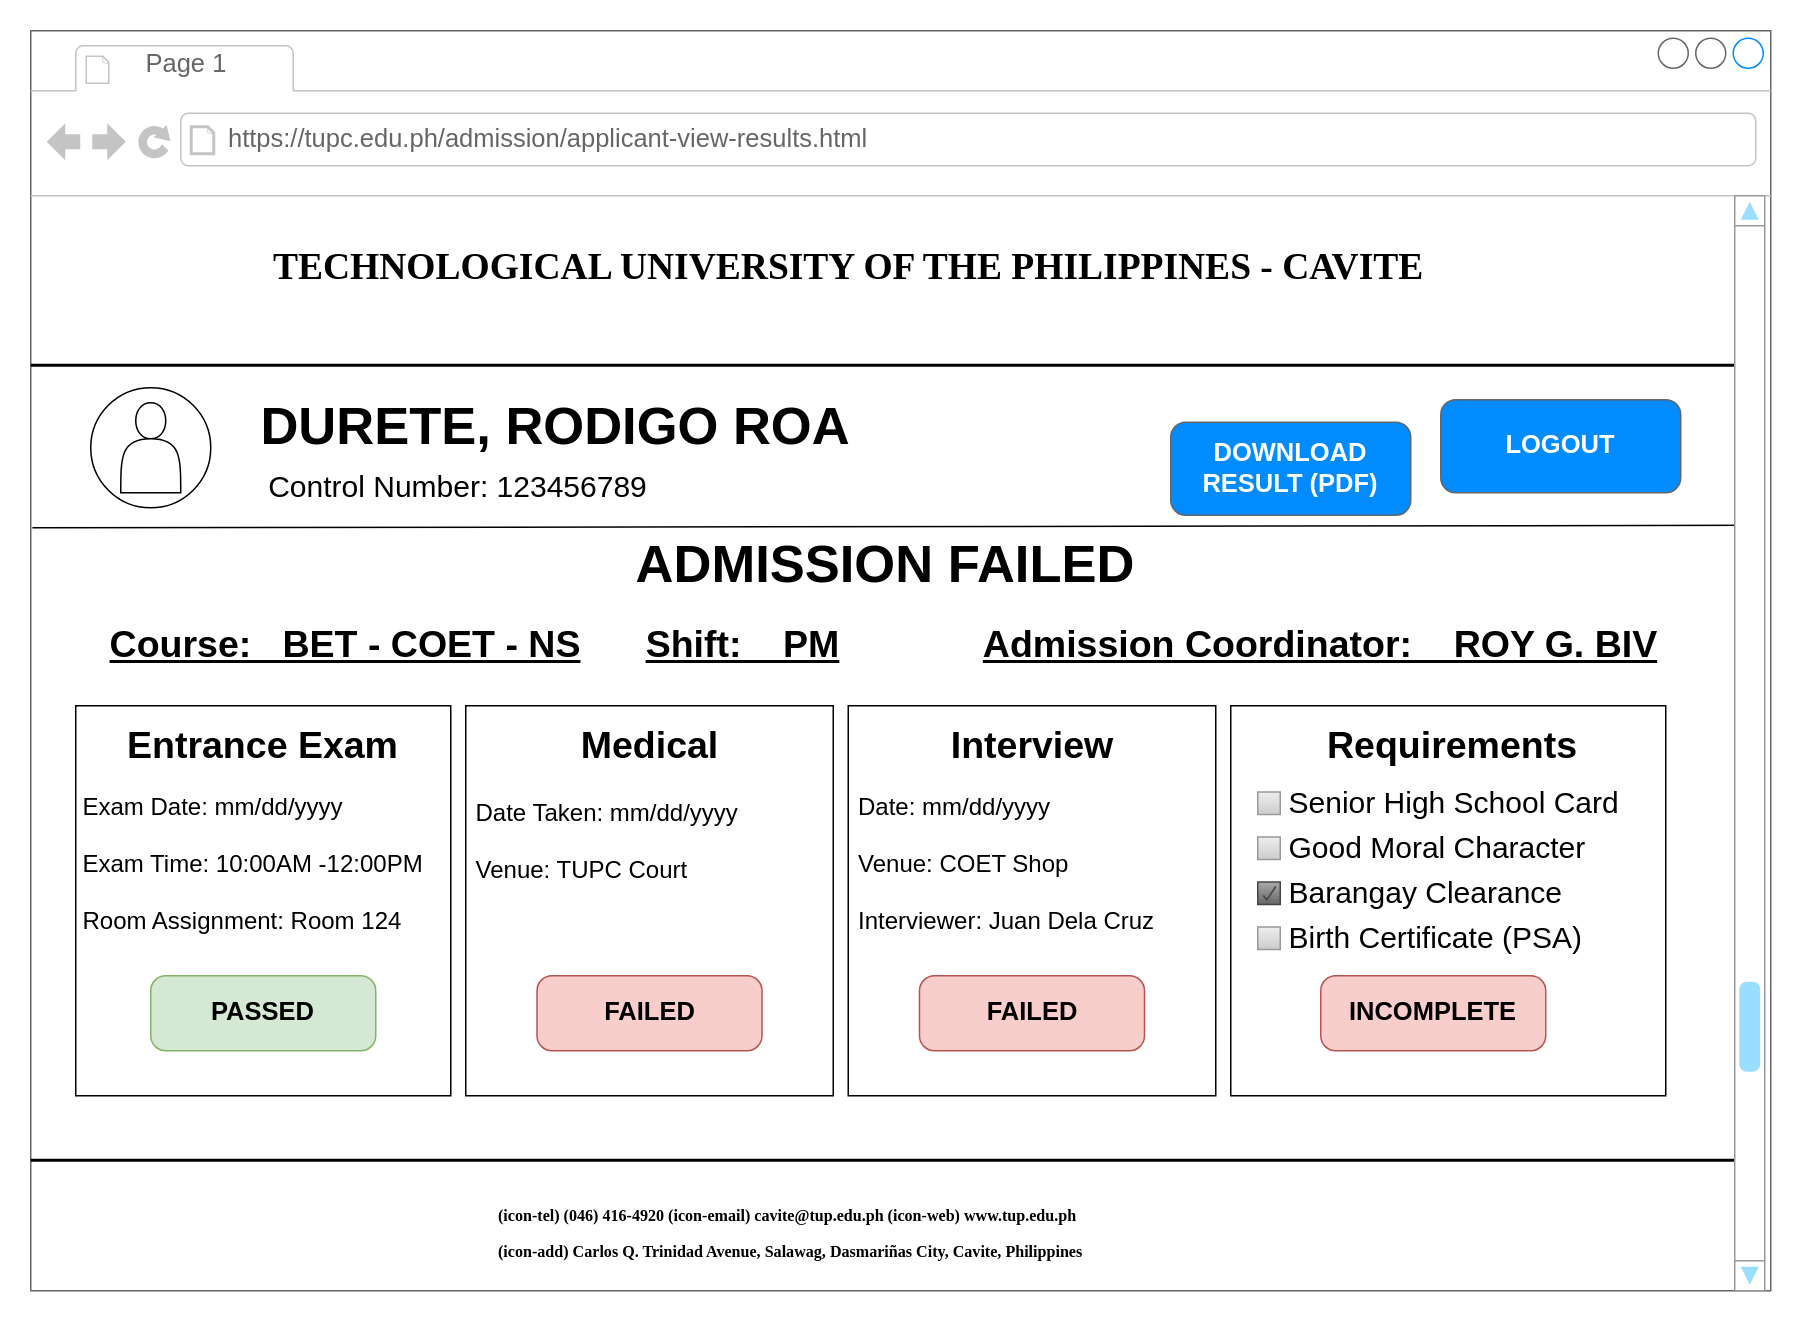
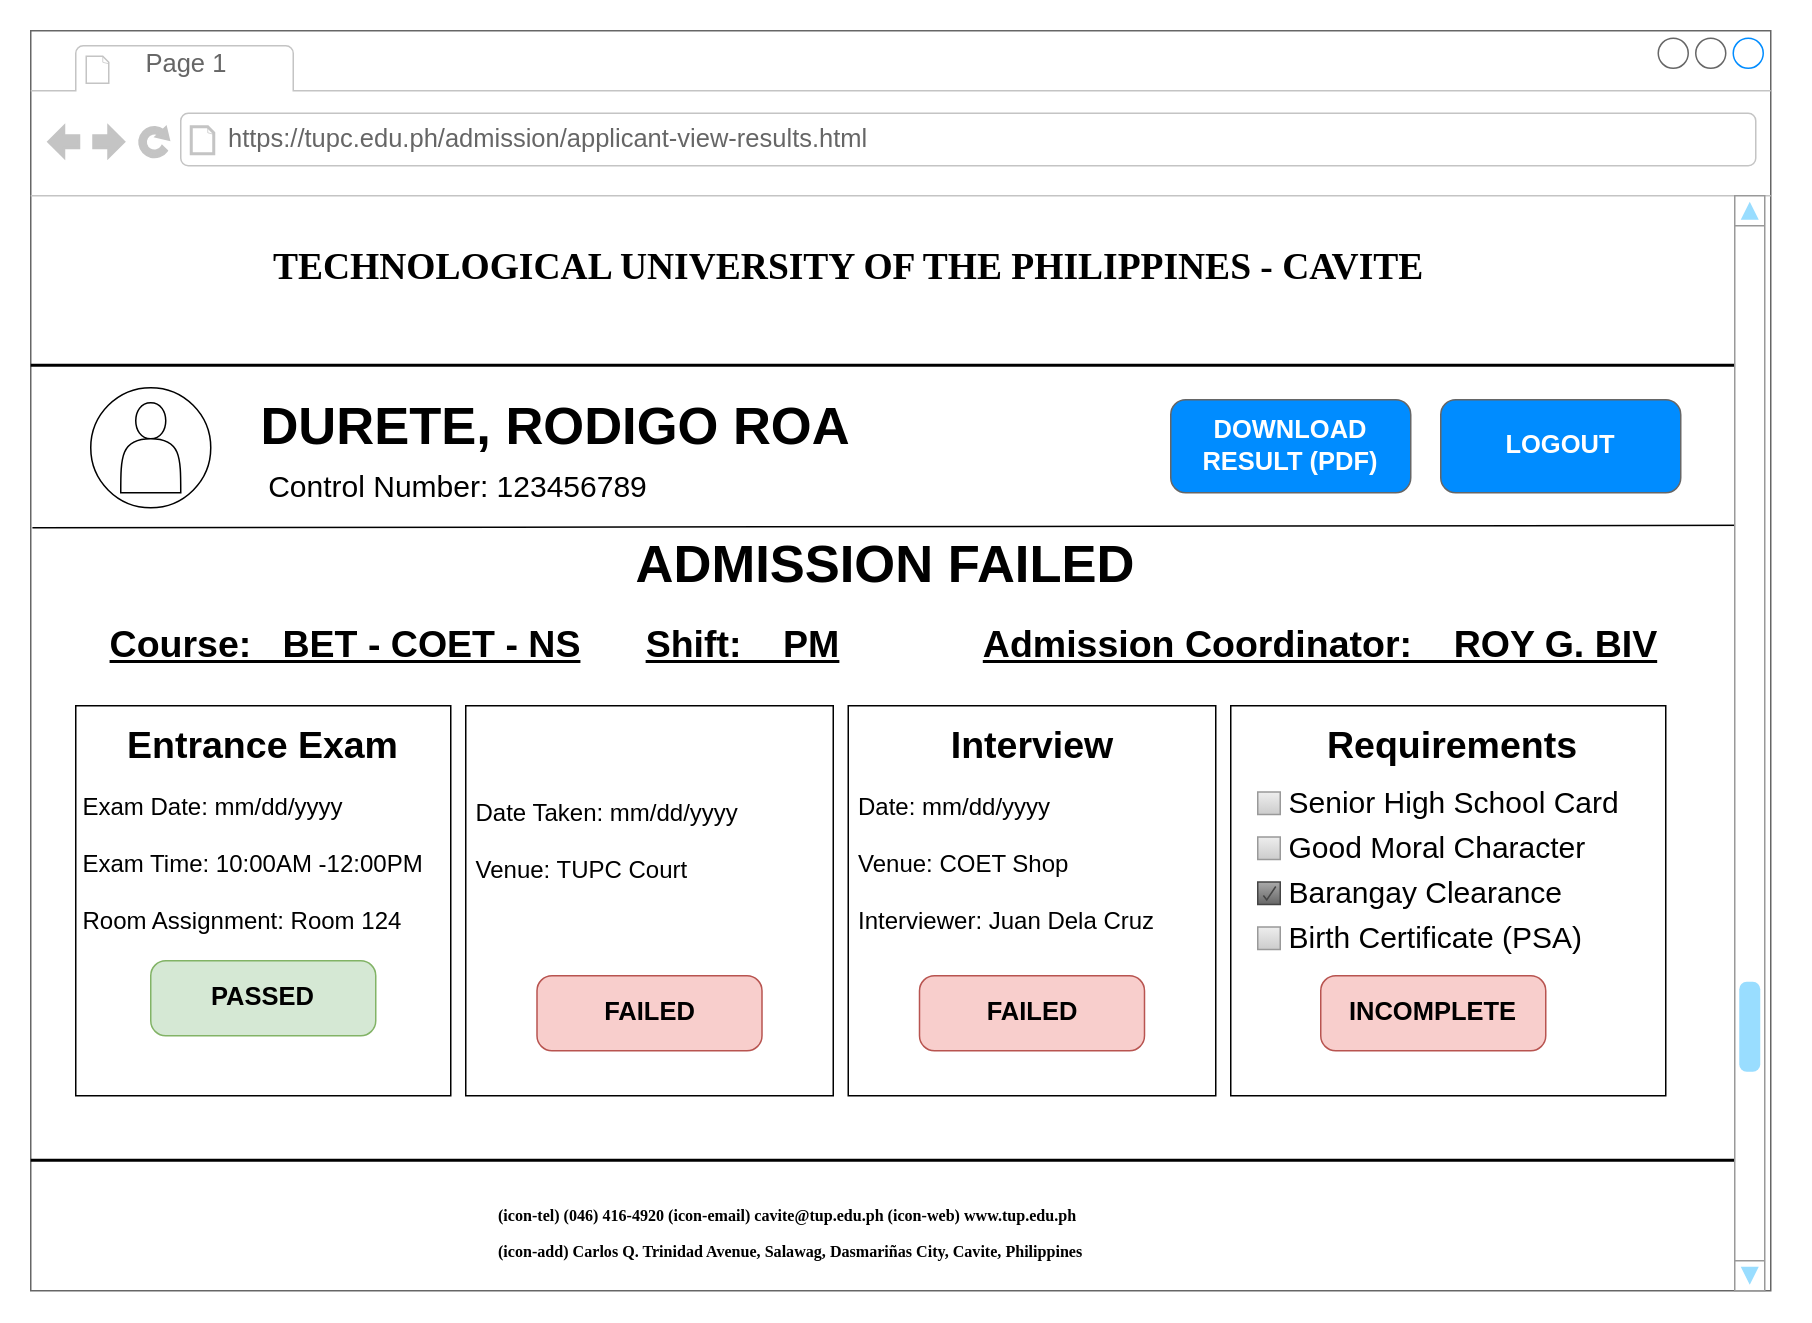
node "DOWNLOAD RESULT (PDF)": moved (1291, 469) -> (1291, 446)
node "Medical": removed
node "PASSED": moved (263, 1013) -> (263, 998)
